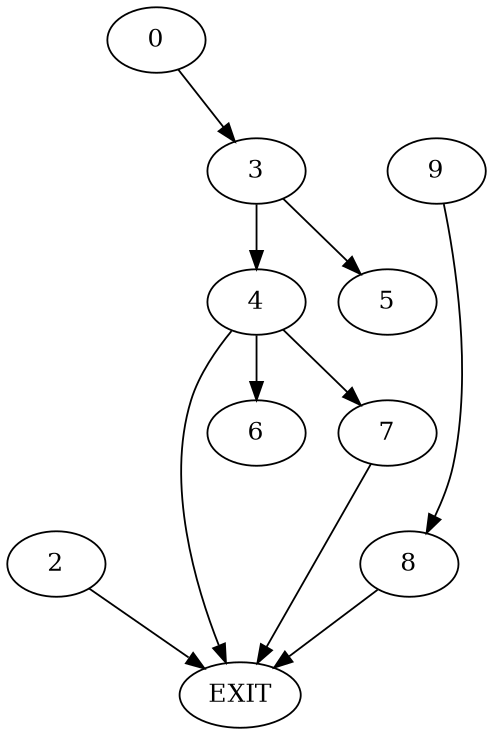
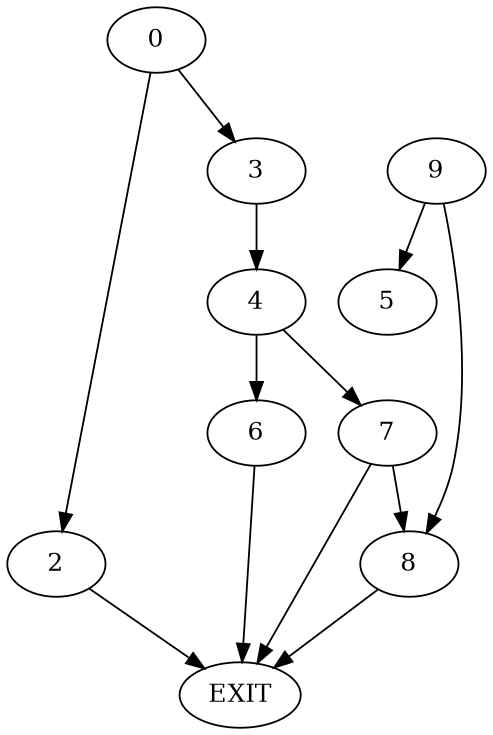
edge "3" -> "5": now "9" -> "5"
edge "0" -> "2": added
edge "4" -> "EXIT": now "6" -> "EXIT"
edge "7" -> "8": added
